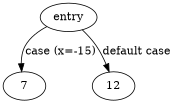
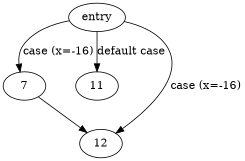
edge "entry" -> "7": label "case (x=-15)" -> "case (x=-16)"
edge "entry" -> "12": label "default case" -> "case (x=-16)"
node "11": added
edge "7" -> "12": added
